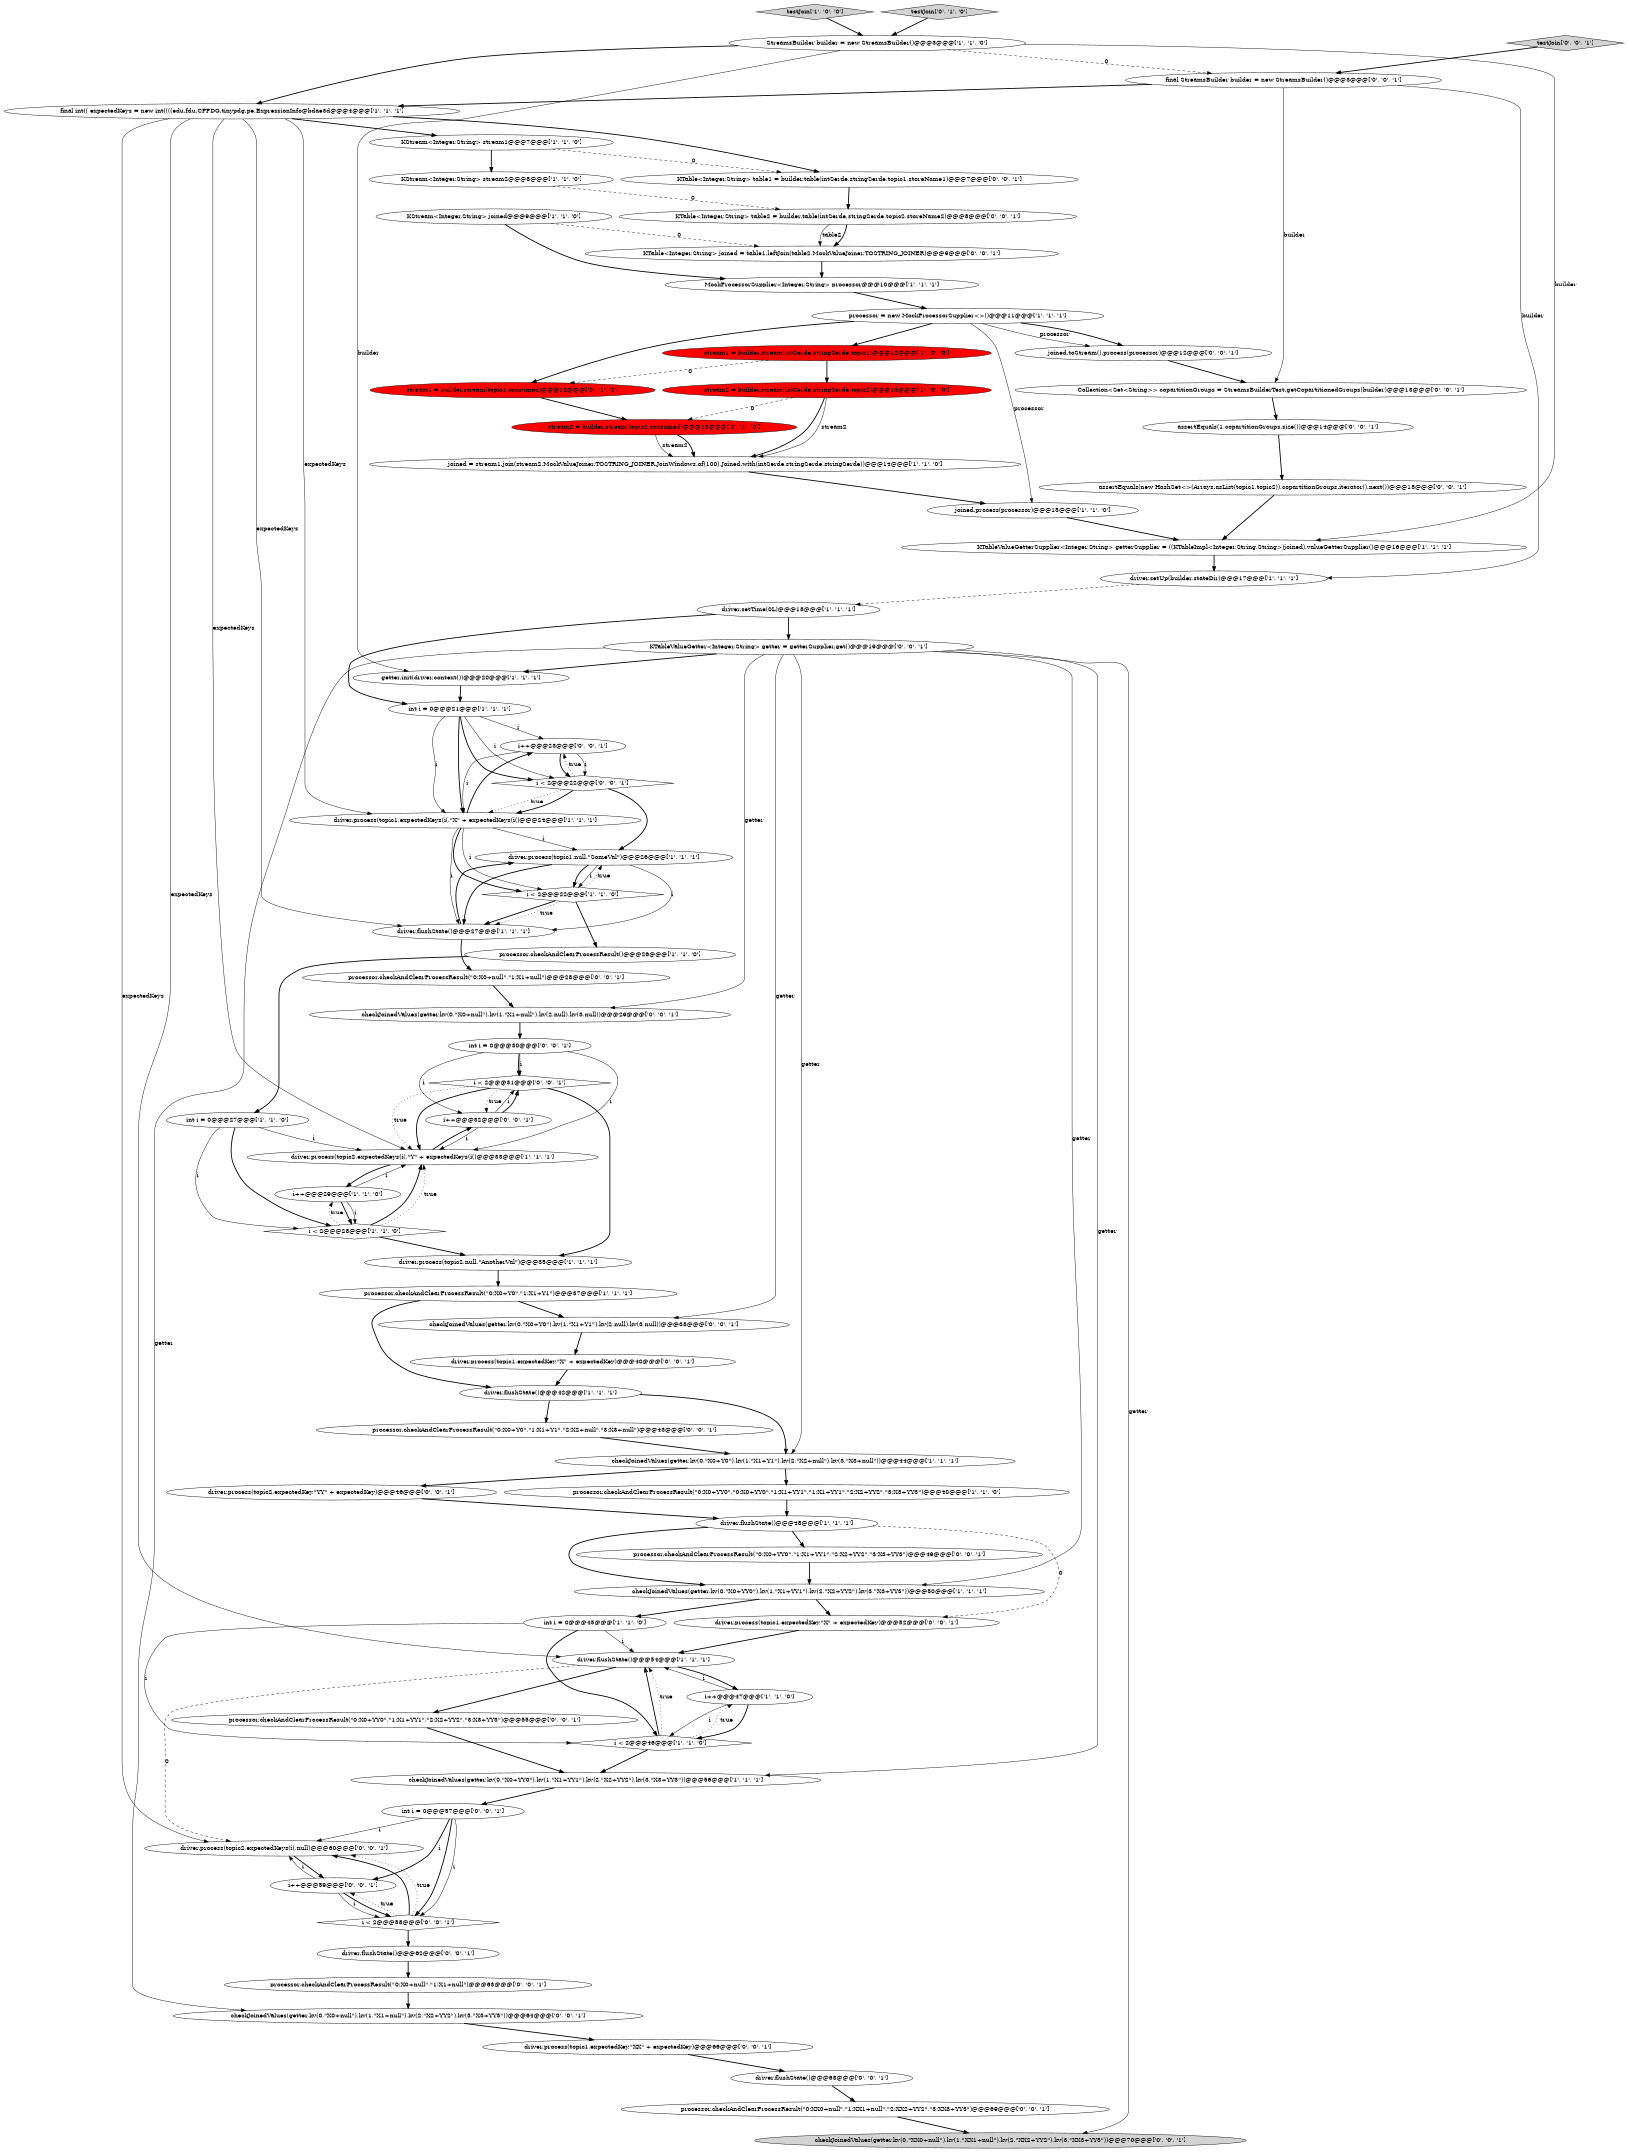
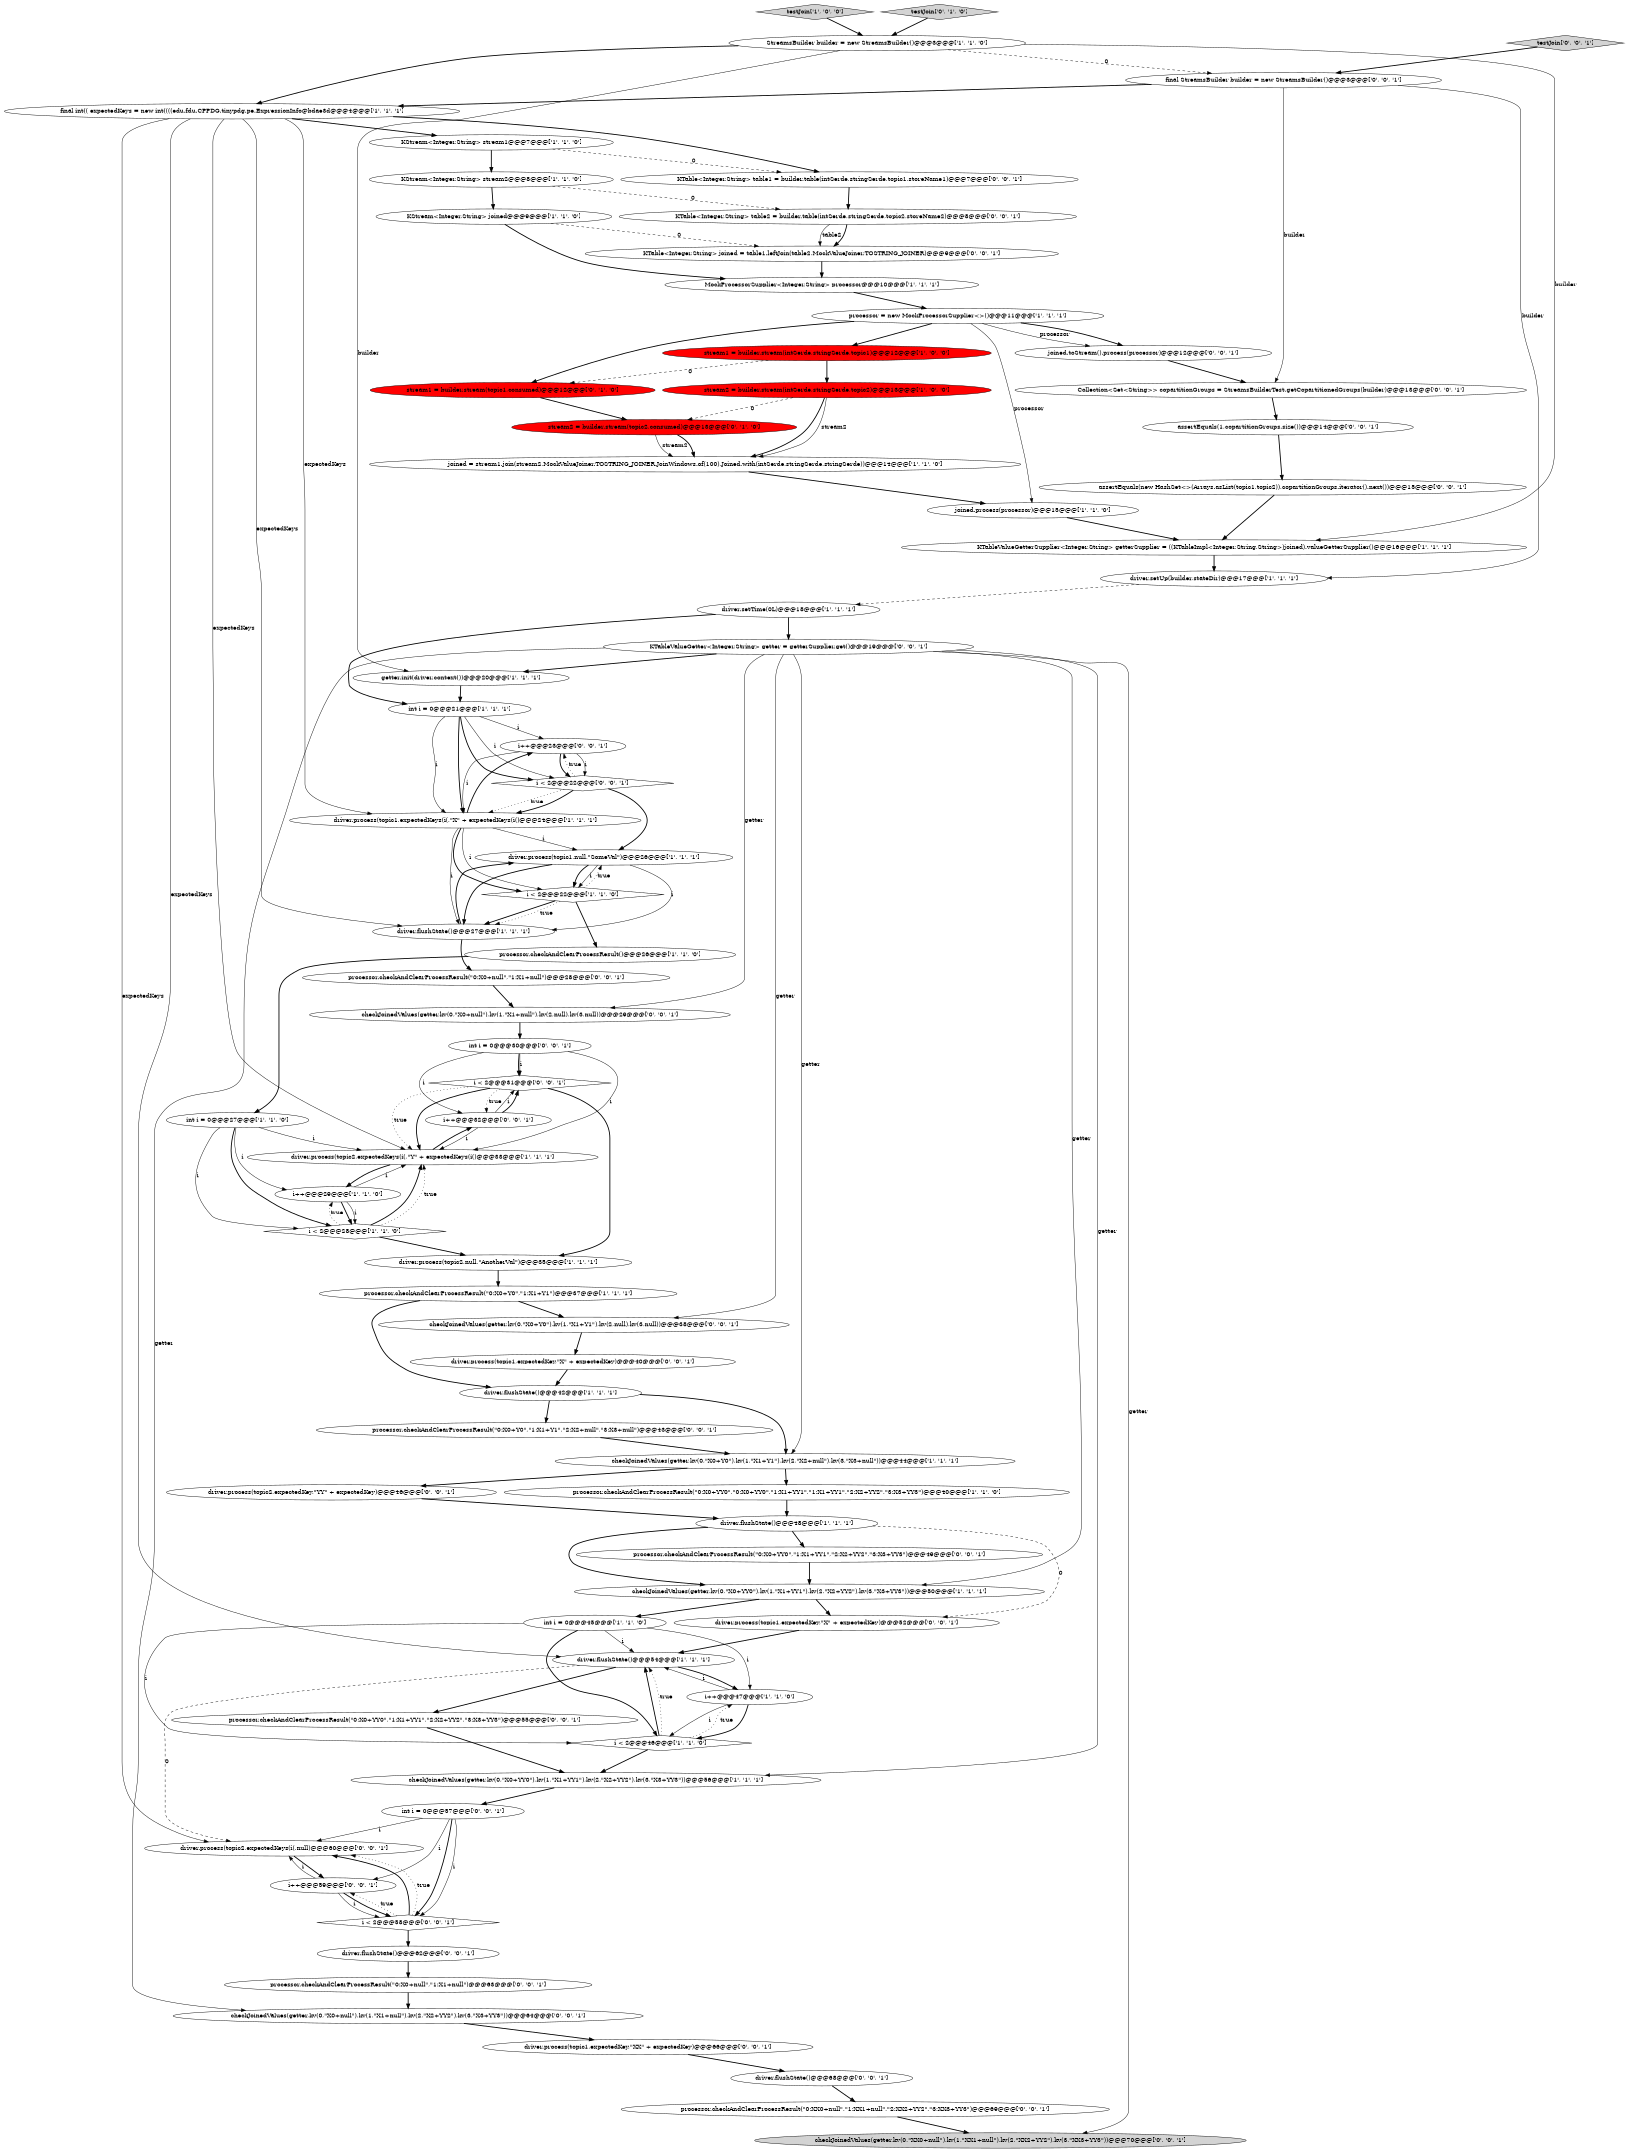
edge "KStream<Integer,String> stream2@@@8@@@['1', '1', '0']" -> "KStream<Integer,String> joined@@@9@@@['1', '1', '0']": added
edge "int i = 0@@@27@@@['1', '1', '0']" -> "i++@@@29@@@['1', '1', '0']": added, label "i"
edge "int i = 0@@@45@@@['1', '1', '0']" -> "i++@@@47@@@['1', '1', '0']": added, label "i"
edge "int i = 0@@@57@@@['0', '0', '1']" -> "i++@@@59@@@['0', '0', '1']": style bold -> solid
